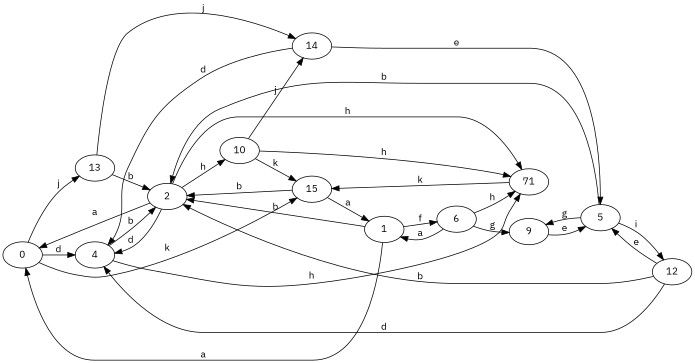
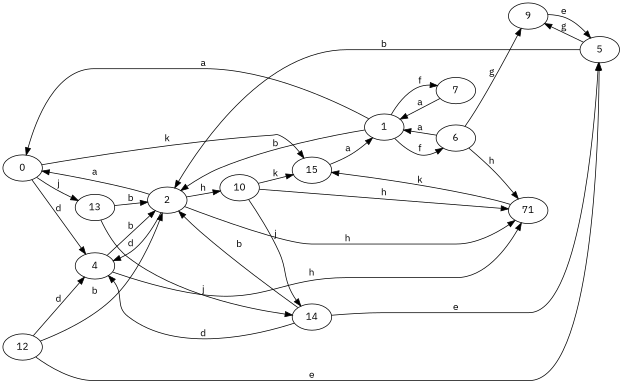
node "7": added
edge "15" -> "2": now "14" -> "2"
edge "5" -> "12": removed, label "i"
